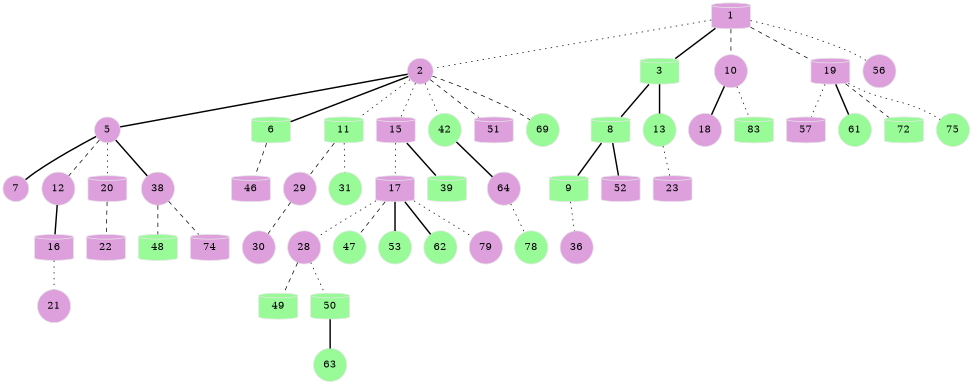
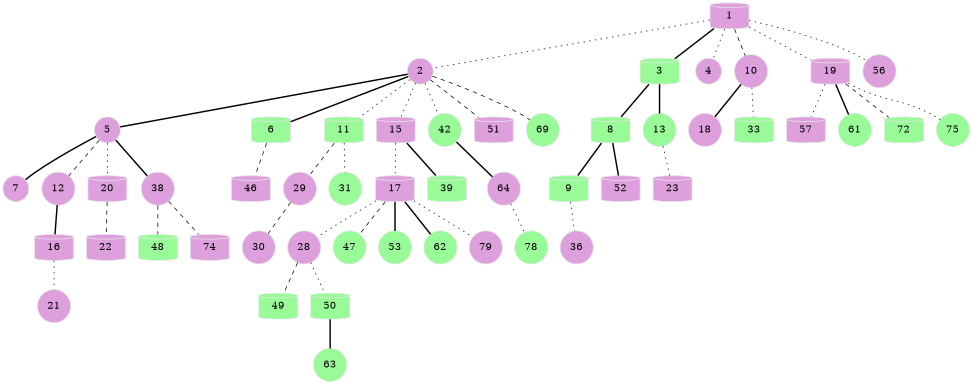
edge "1" -- "19": style dashed -> dotted
node "4": added
node "83": label "83" -> "33"
